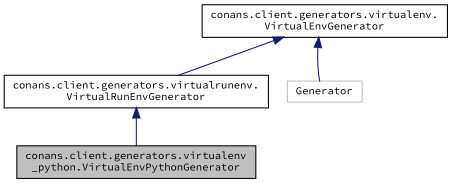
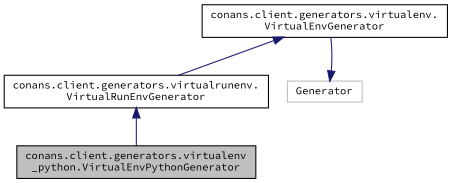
edge "Generator" -> "conans.client.generators.virtualenv. VirtualEnvGenerator": reversed
